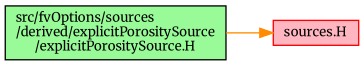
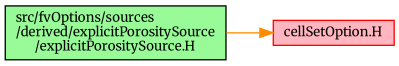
node "sources.H": label "sources.H" -> "cellSetOption.H"
